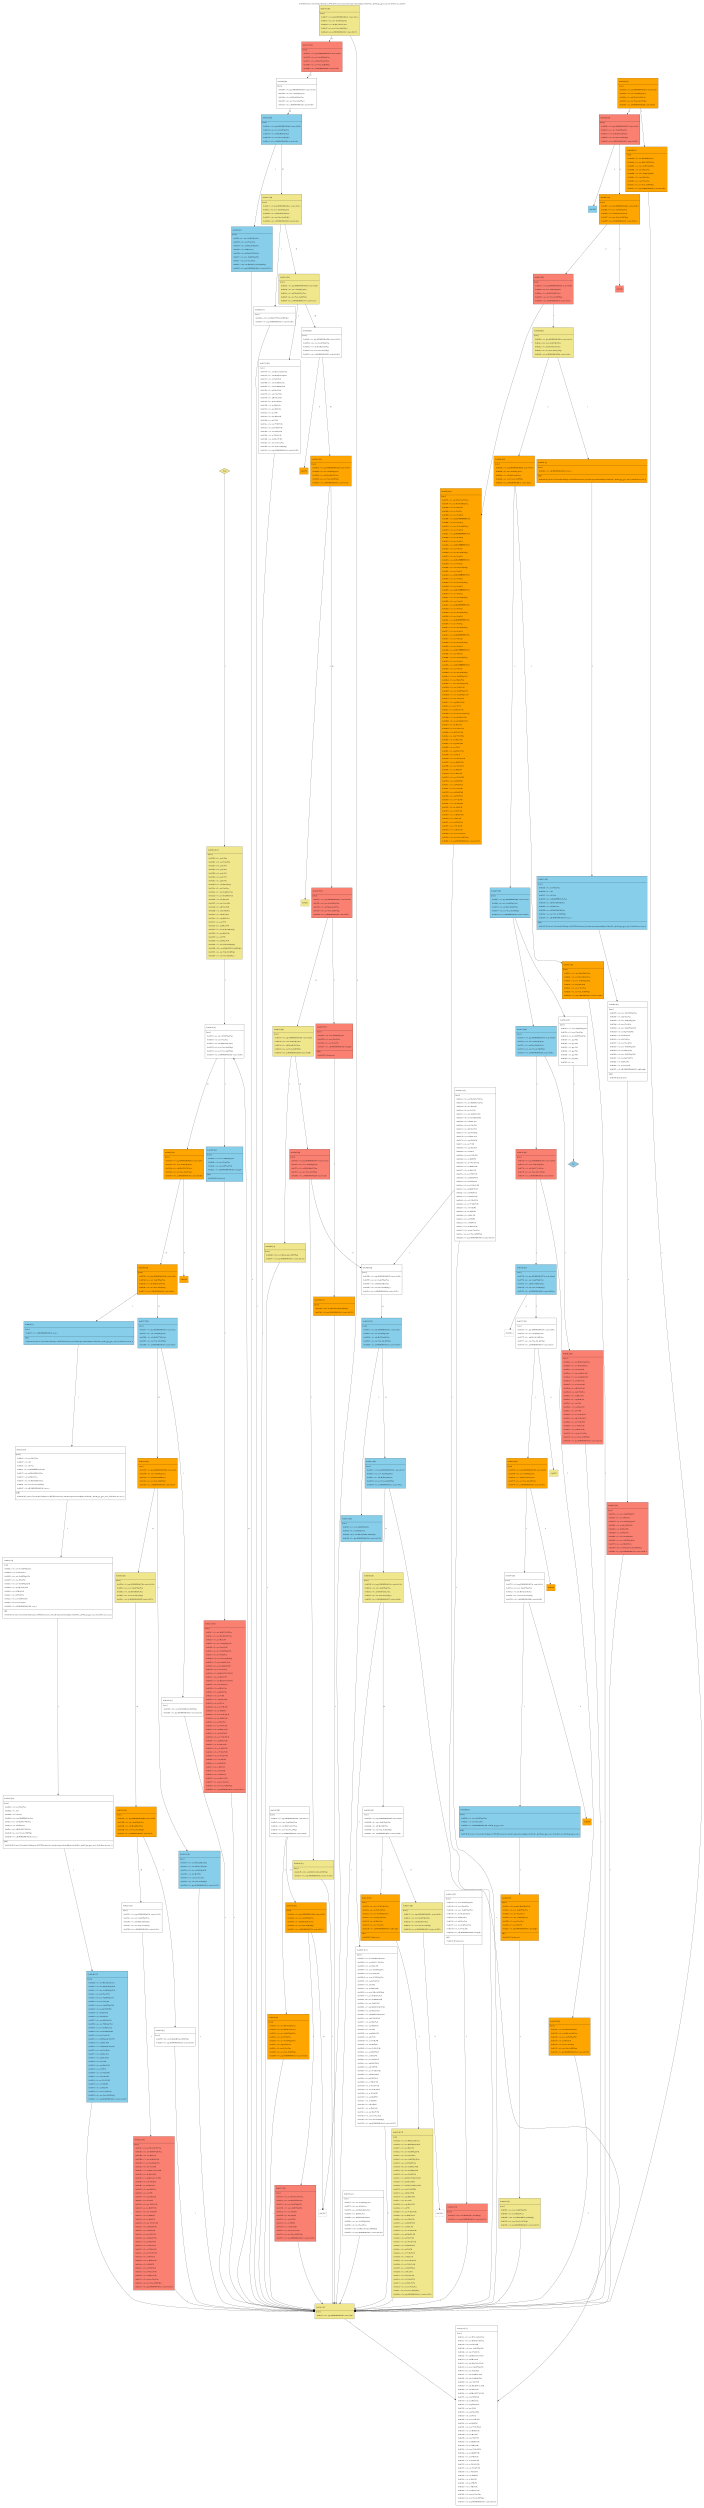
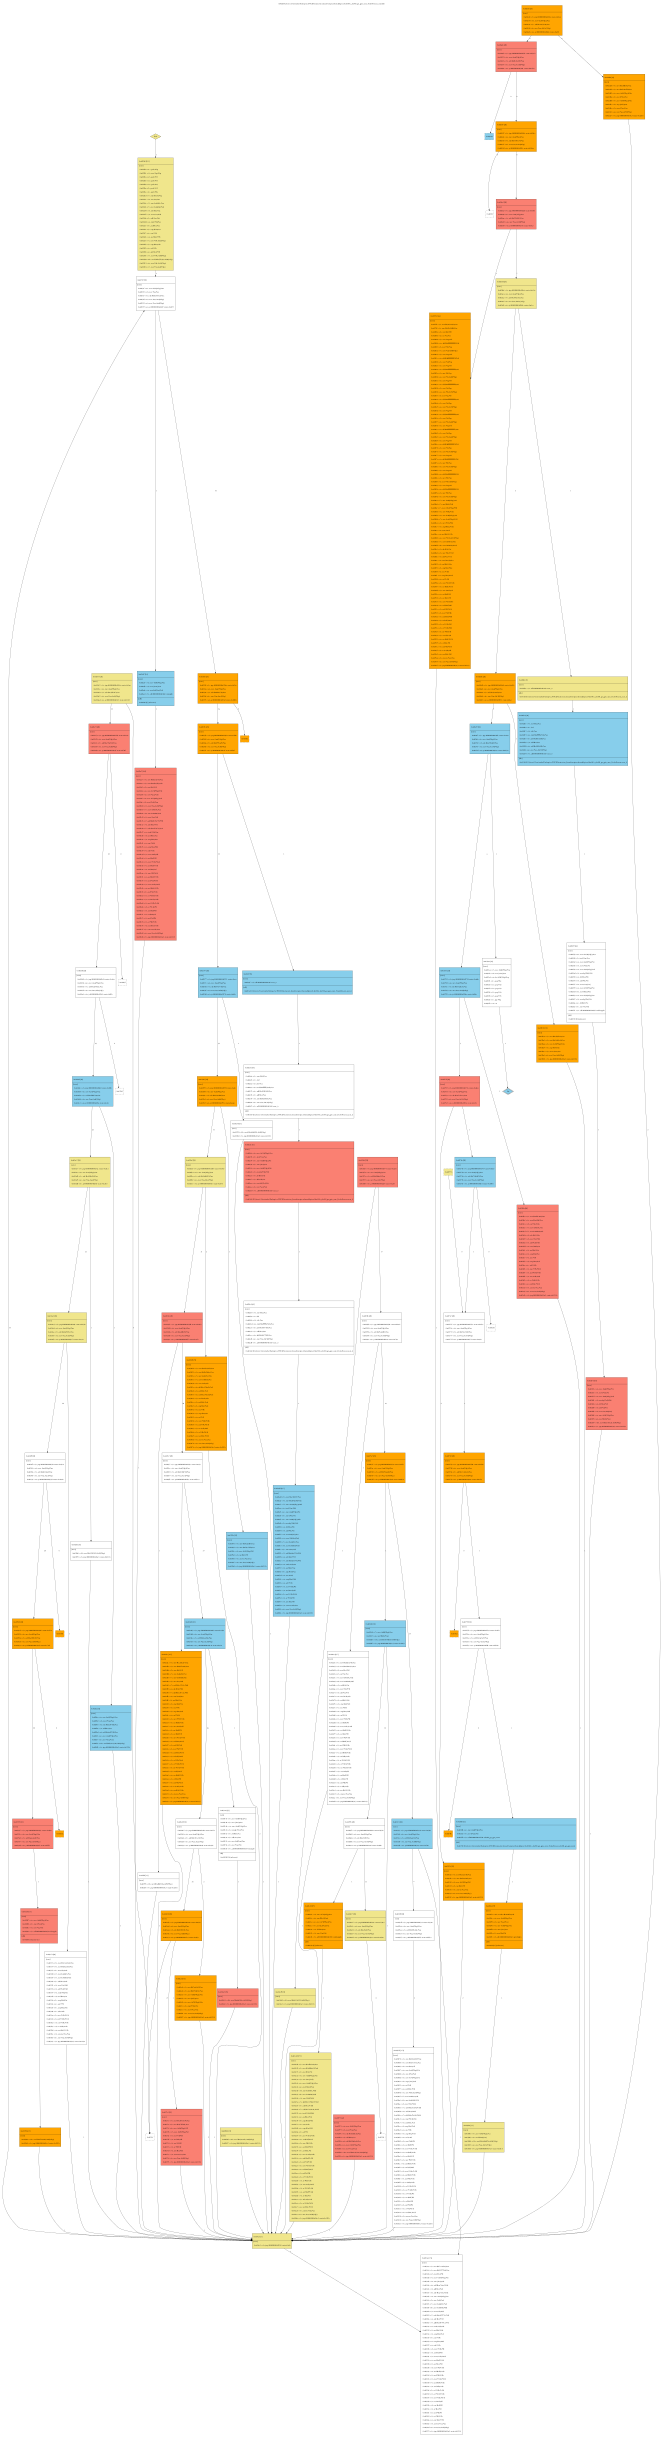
node "0x4032fc": fillcolor salmon -> white
node "0x402d0c [5]": fillcolor orange -> khaki
node "0x4029cd": fillcolor khaki -> orange
node "0x402a3f": added
node "0x402553 [28]": removed
node "0x4032a5": added
edge "0x402a4e [137]" -> "0x40258b [28]": reversed
node "0x4025a7 [28]": fillcolor skyblue -> orange
node "0x403020 [91]": added
edge "0x402767 [28]" -> "0x402972": reversed
node "0x402e8c [41]": fillcolor white -> salmon
node "0x4025df [28]": fillcolor khaki -> white
node "0x402403 [28]": added
edge "0x4025df [28]" -> "0x4025fb [28]": now "0x4032c8 [28]" -> "0x4025fb [28]"
node "0x4023cb [28]": fillcolor orange -> salmon
node "0x402dcc [147]": fillcolor salmon -> orange
node "0x402f75 [42]": fillcolor white -> salmon
